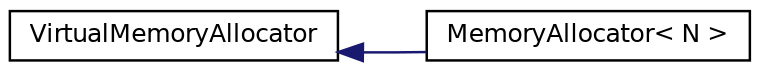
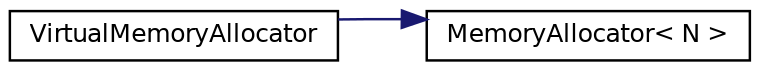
edge "MemoryAllocator< N >" -> "VirtualMemoryAllocator": reversed
